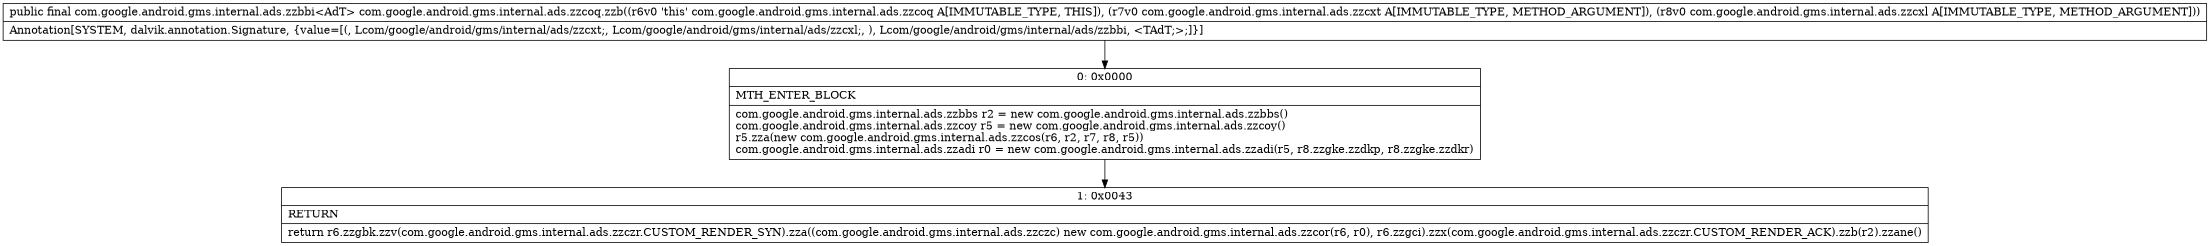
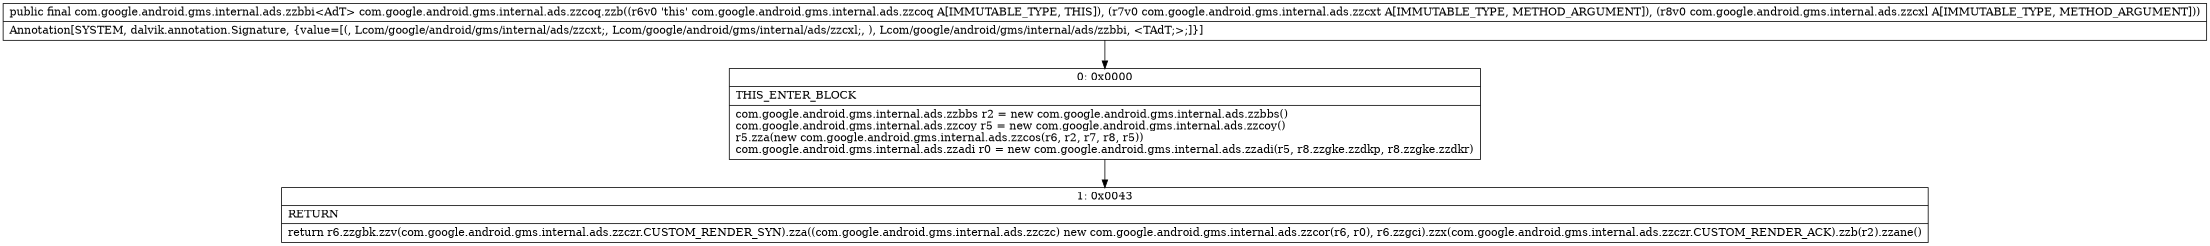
node "0: 0x0000": text "MTH_ENTER_BLOCK" -> "THIS_ENTER_BLOCK"
